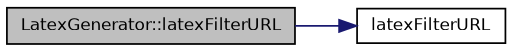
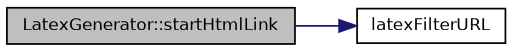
node "LatexGenerator::latexFilterURL": label "LatexGenerator::latexFilterURL" -> "LatexGenerator::startHtmlLink"
